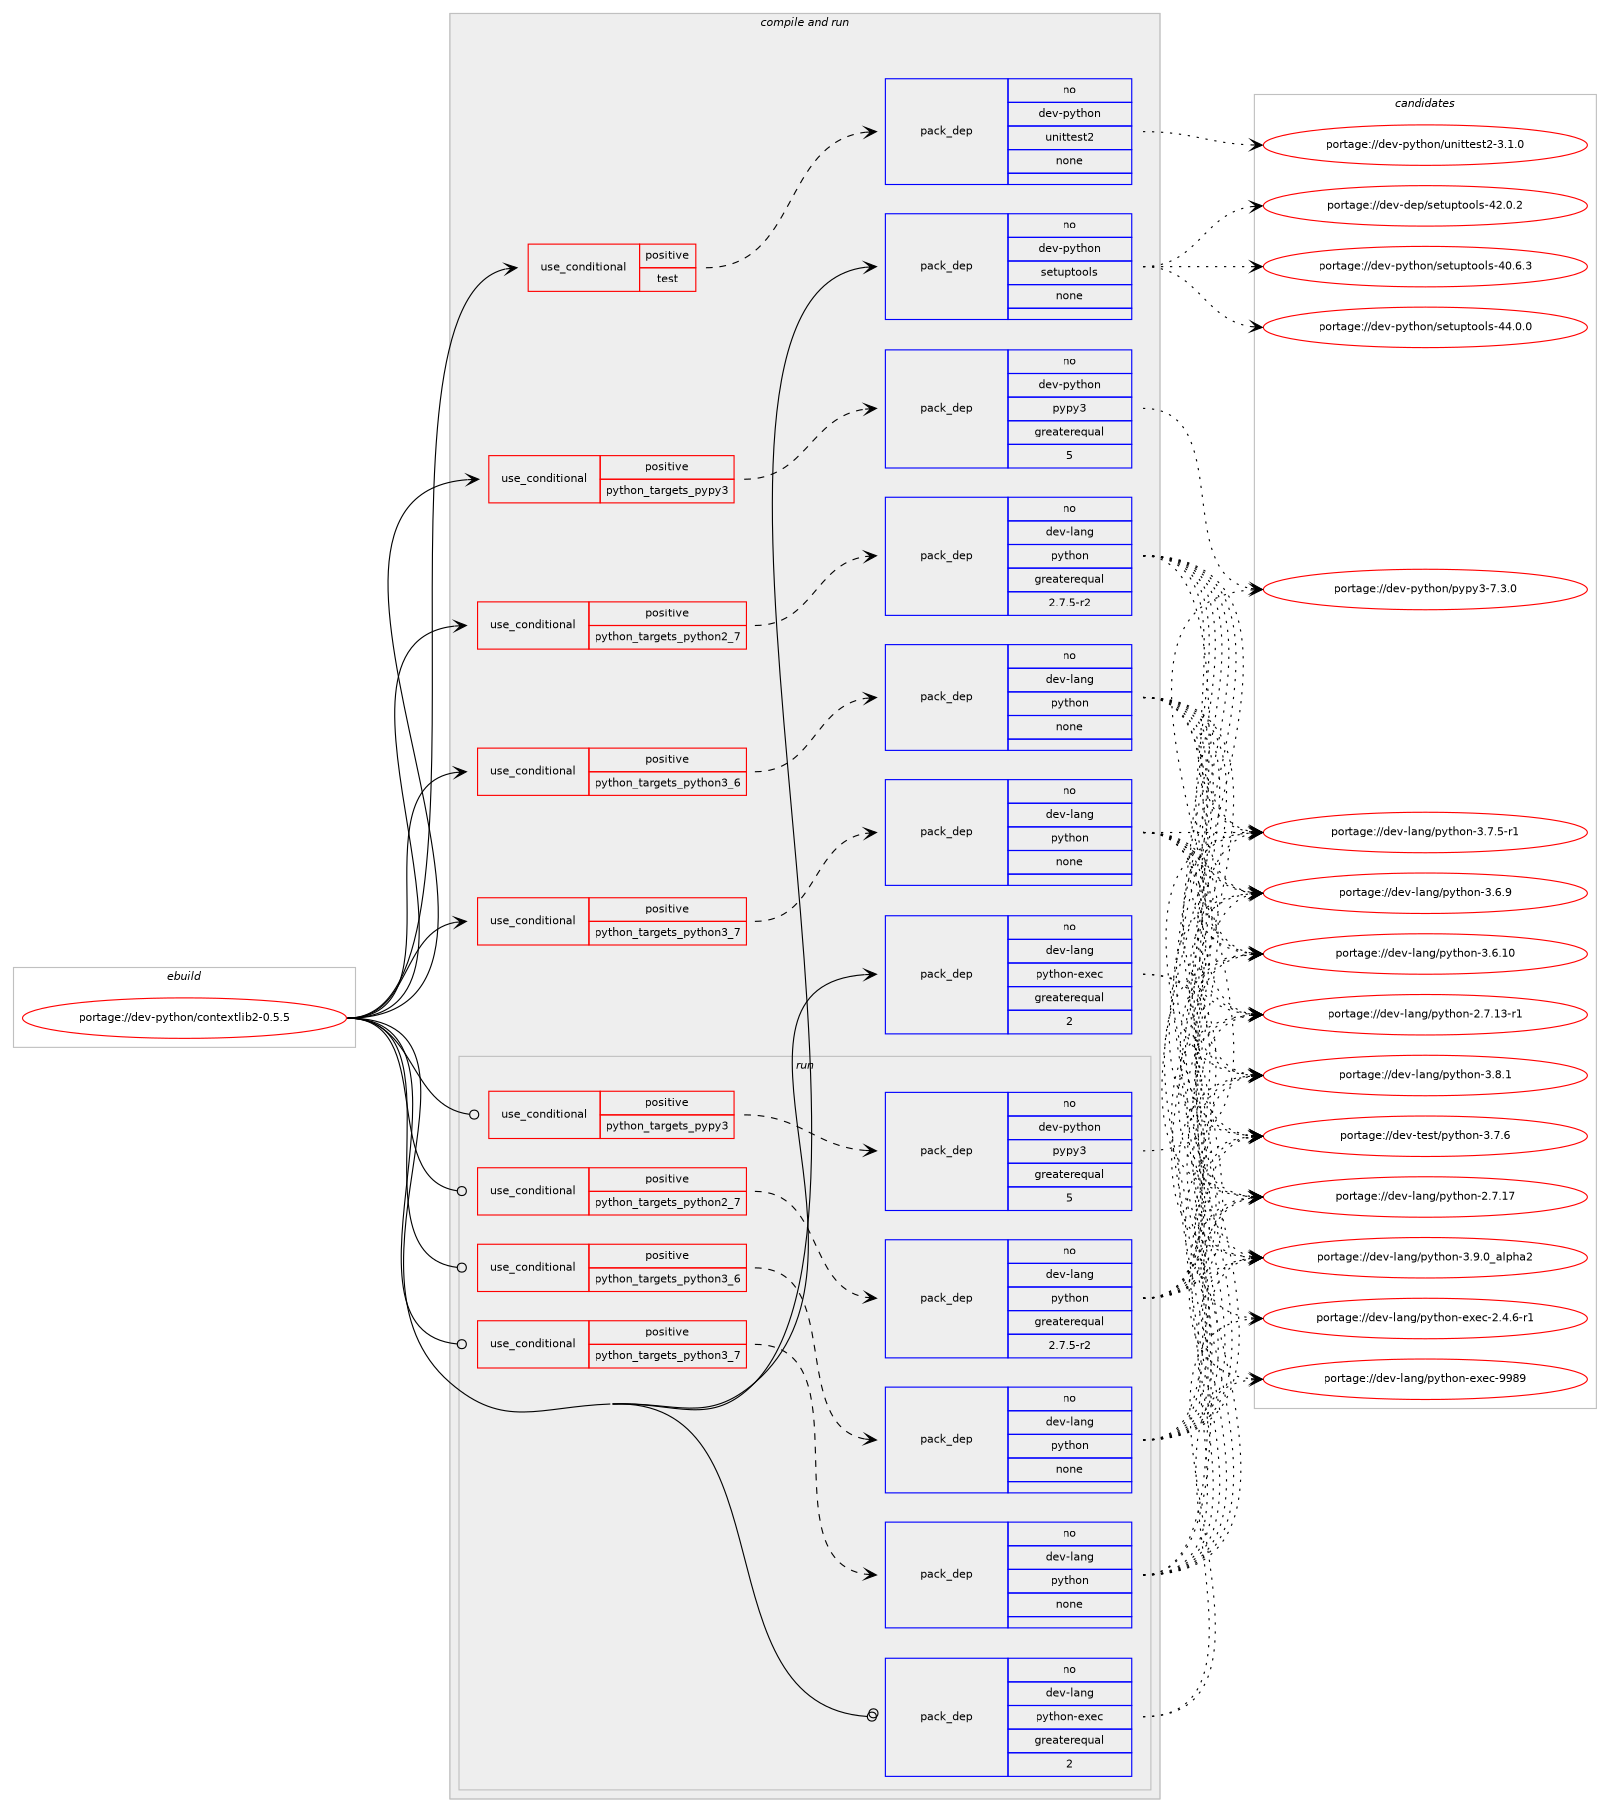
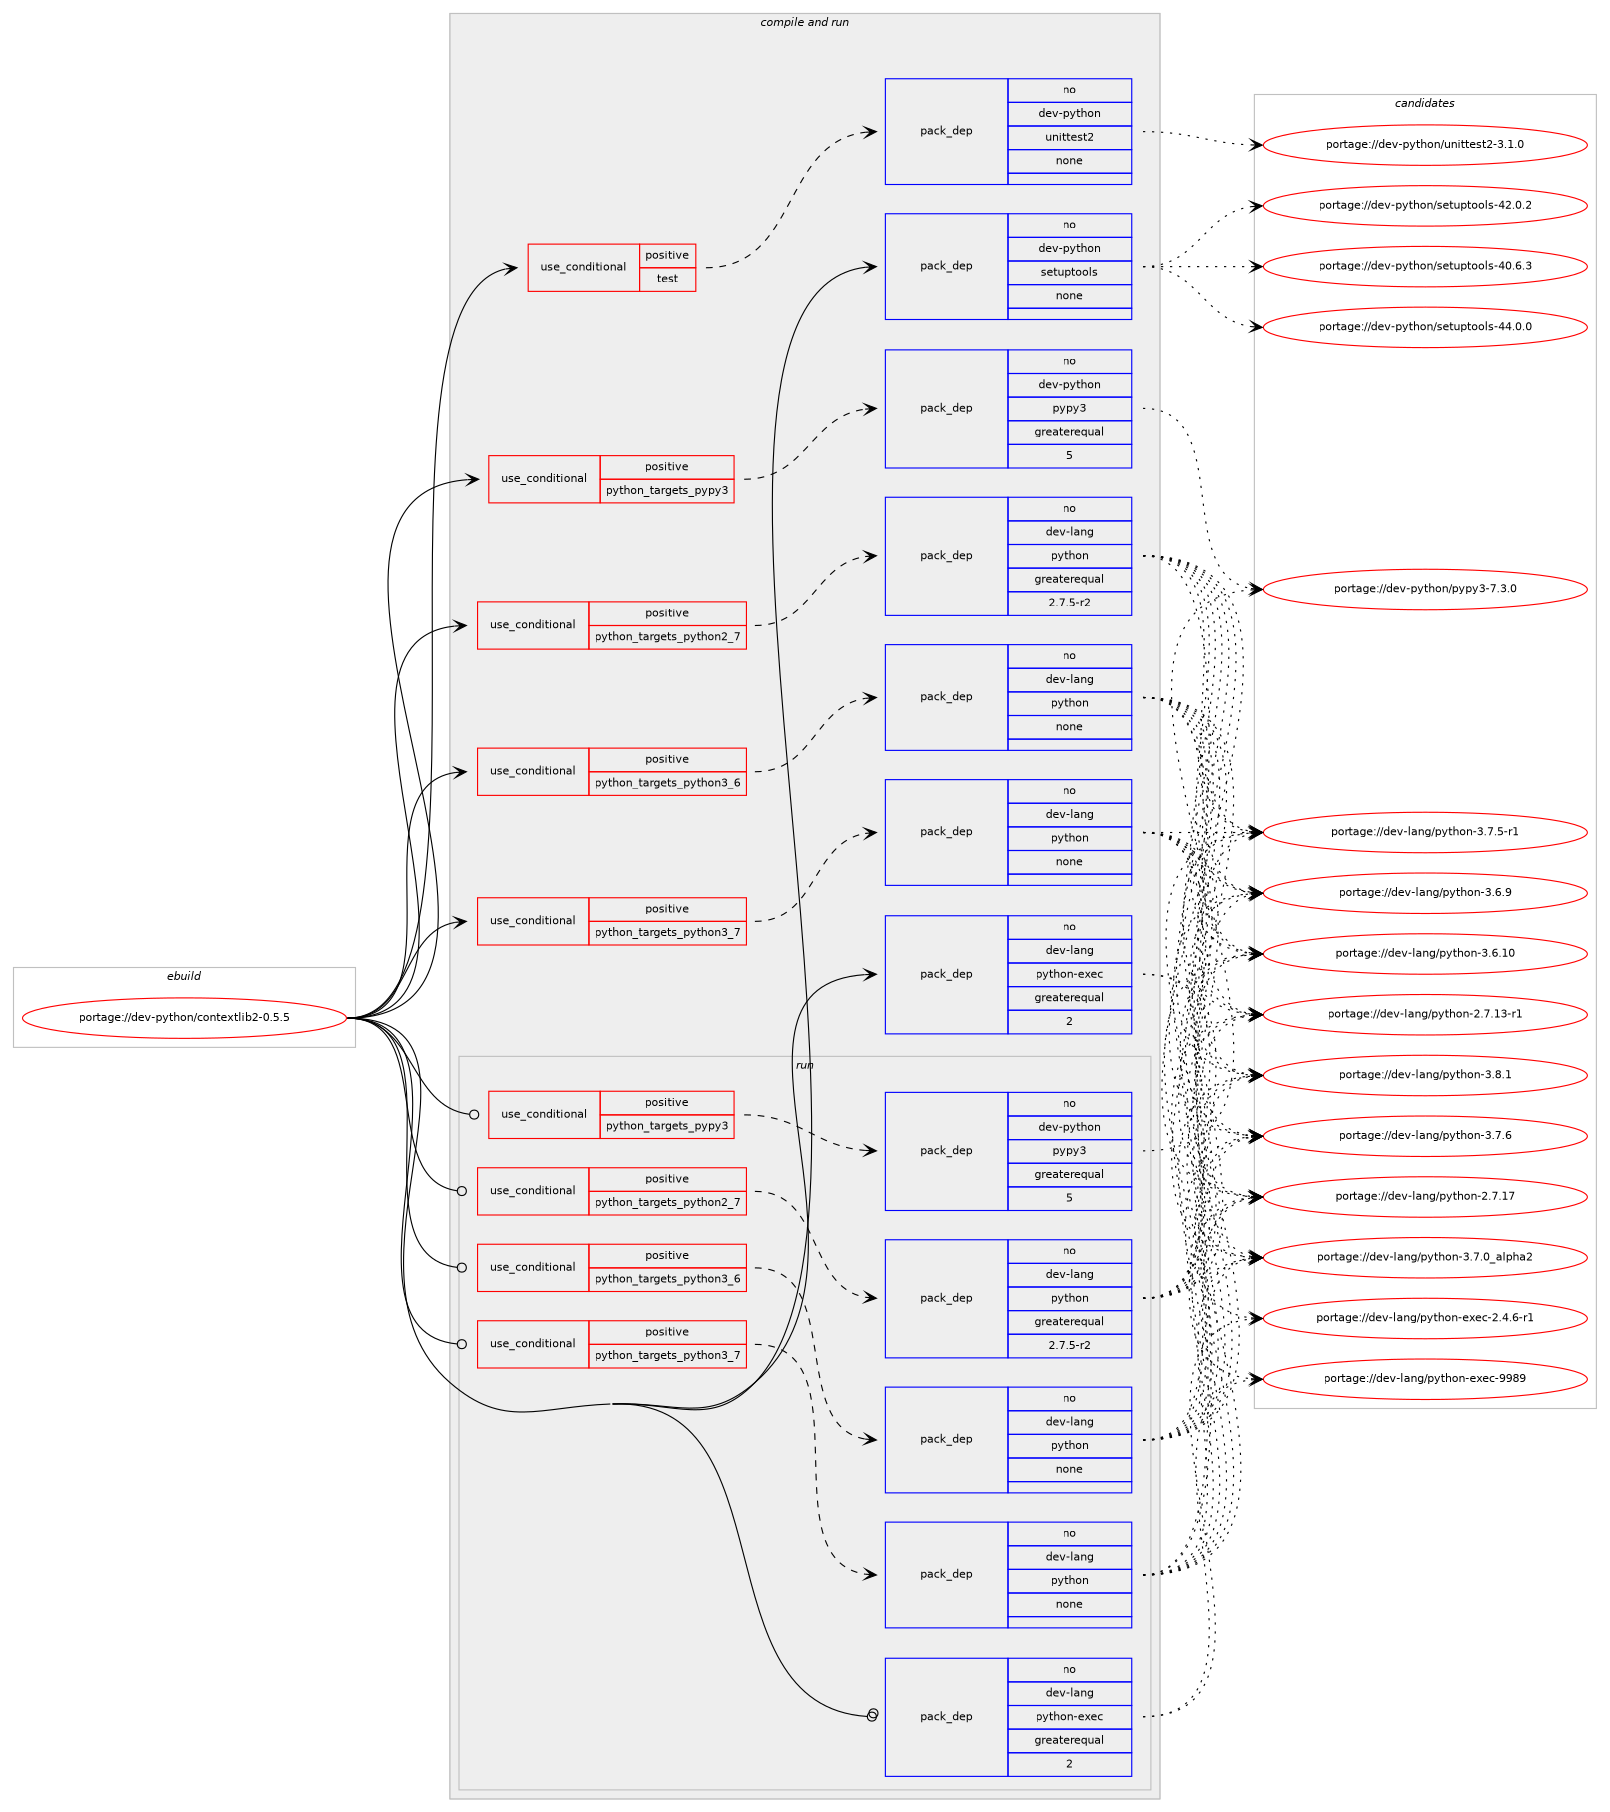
node "portage://dev-dep/setuptools-42.0.2": label "portage://dev-dep/setuptools-42.0.2" -> "portage://dev-python/setuptools-42.0.2"
node "portage://dev-test/python-3.7.6": label "portage://dev-test/python-3.7.6" -> "portage://dev-lang/python-3.7.6"
node "portage://dev-lang/python-3.9.0_alpha2": label "portage://dev-lang/python-3.9.0_alpha2" -> "portage://dev-lang/python-3.7.0_alpha2"
